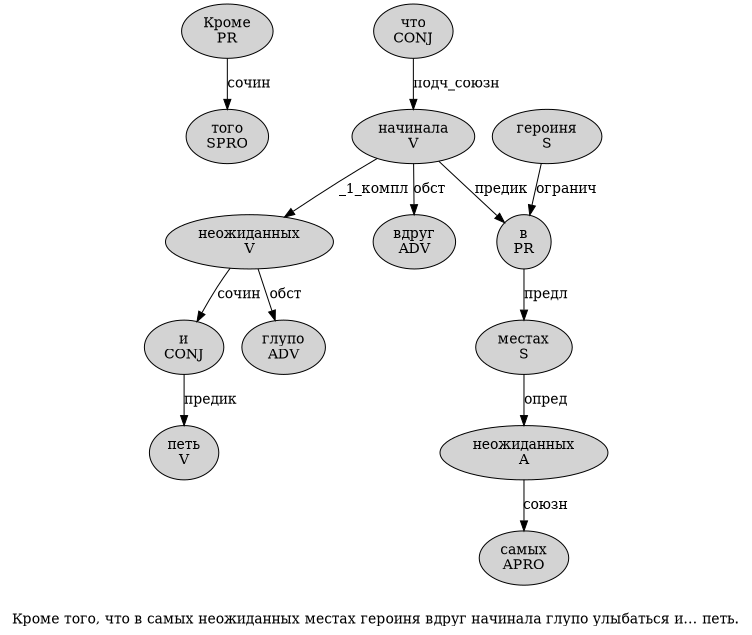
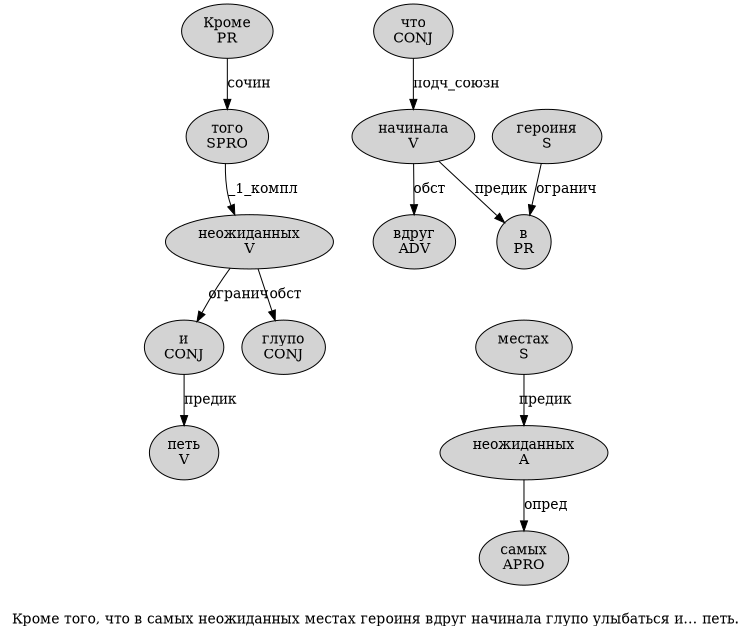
edge "начинала V" -> "неожиданных V": now "того SPRO" -> "неожиданных V"
edge "в PR" -> "местах S": removed, label "предл"
edge "неожиданных V" -> "и CONJ": label "сочин" -> "огранич"
node "глупо ADV": label "глупо ADV" -> "глупо CONJ"
edge "местах S" -> "неожиданных A": label "опред" -> "предик"
edge "неожиданных A" -> "самых APRO": label "союзн" -> "опред"
